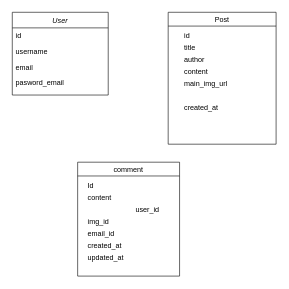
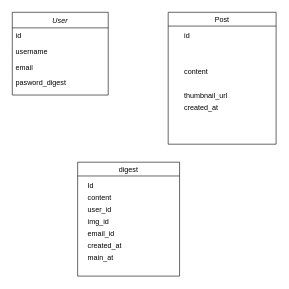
node "title": removed
node "author": removed
node "pasword_email": label "pasword_email" -> "pasword_digest"
node "main_img_url": removed
node "thumbnail_url": added
node "comment": label "comment" -> "digest"
node "user_id": moved (150, 210) -> (102, 210)
node "updated_at": label "updated_at" -> "main_at"
